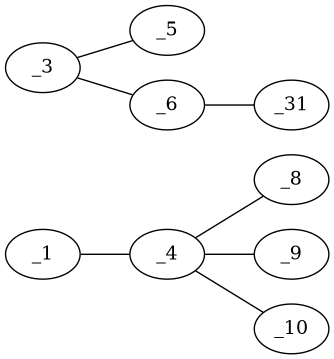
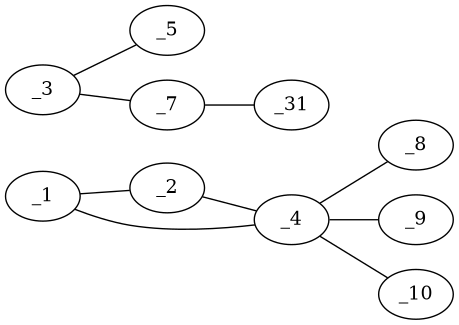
node "_6": label "_6" -> "_7"
node "_2": added
